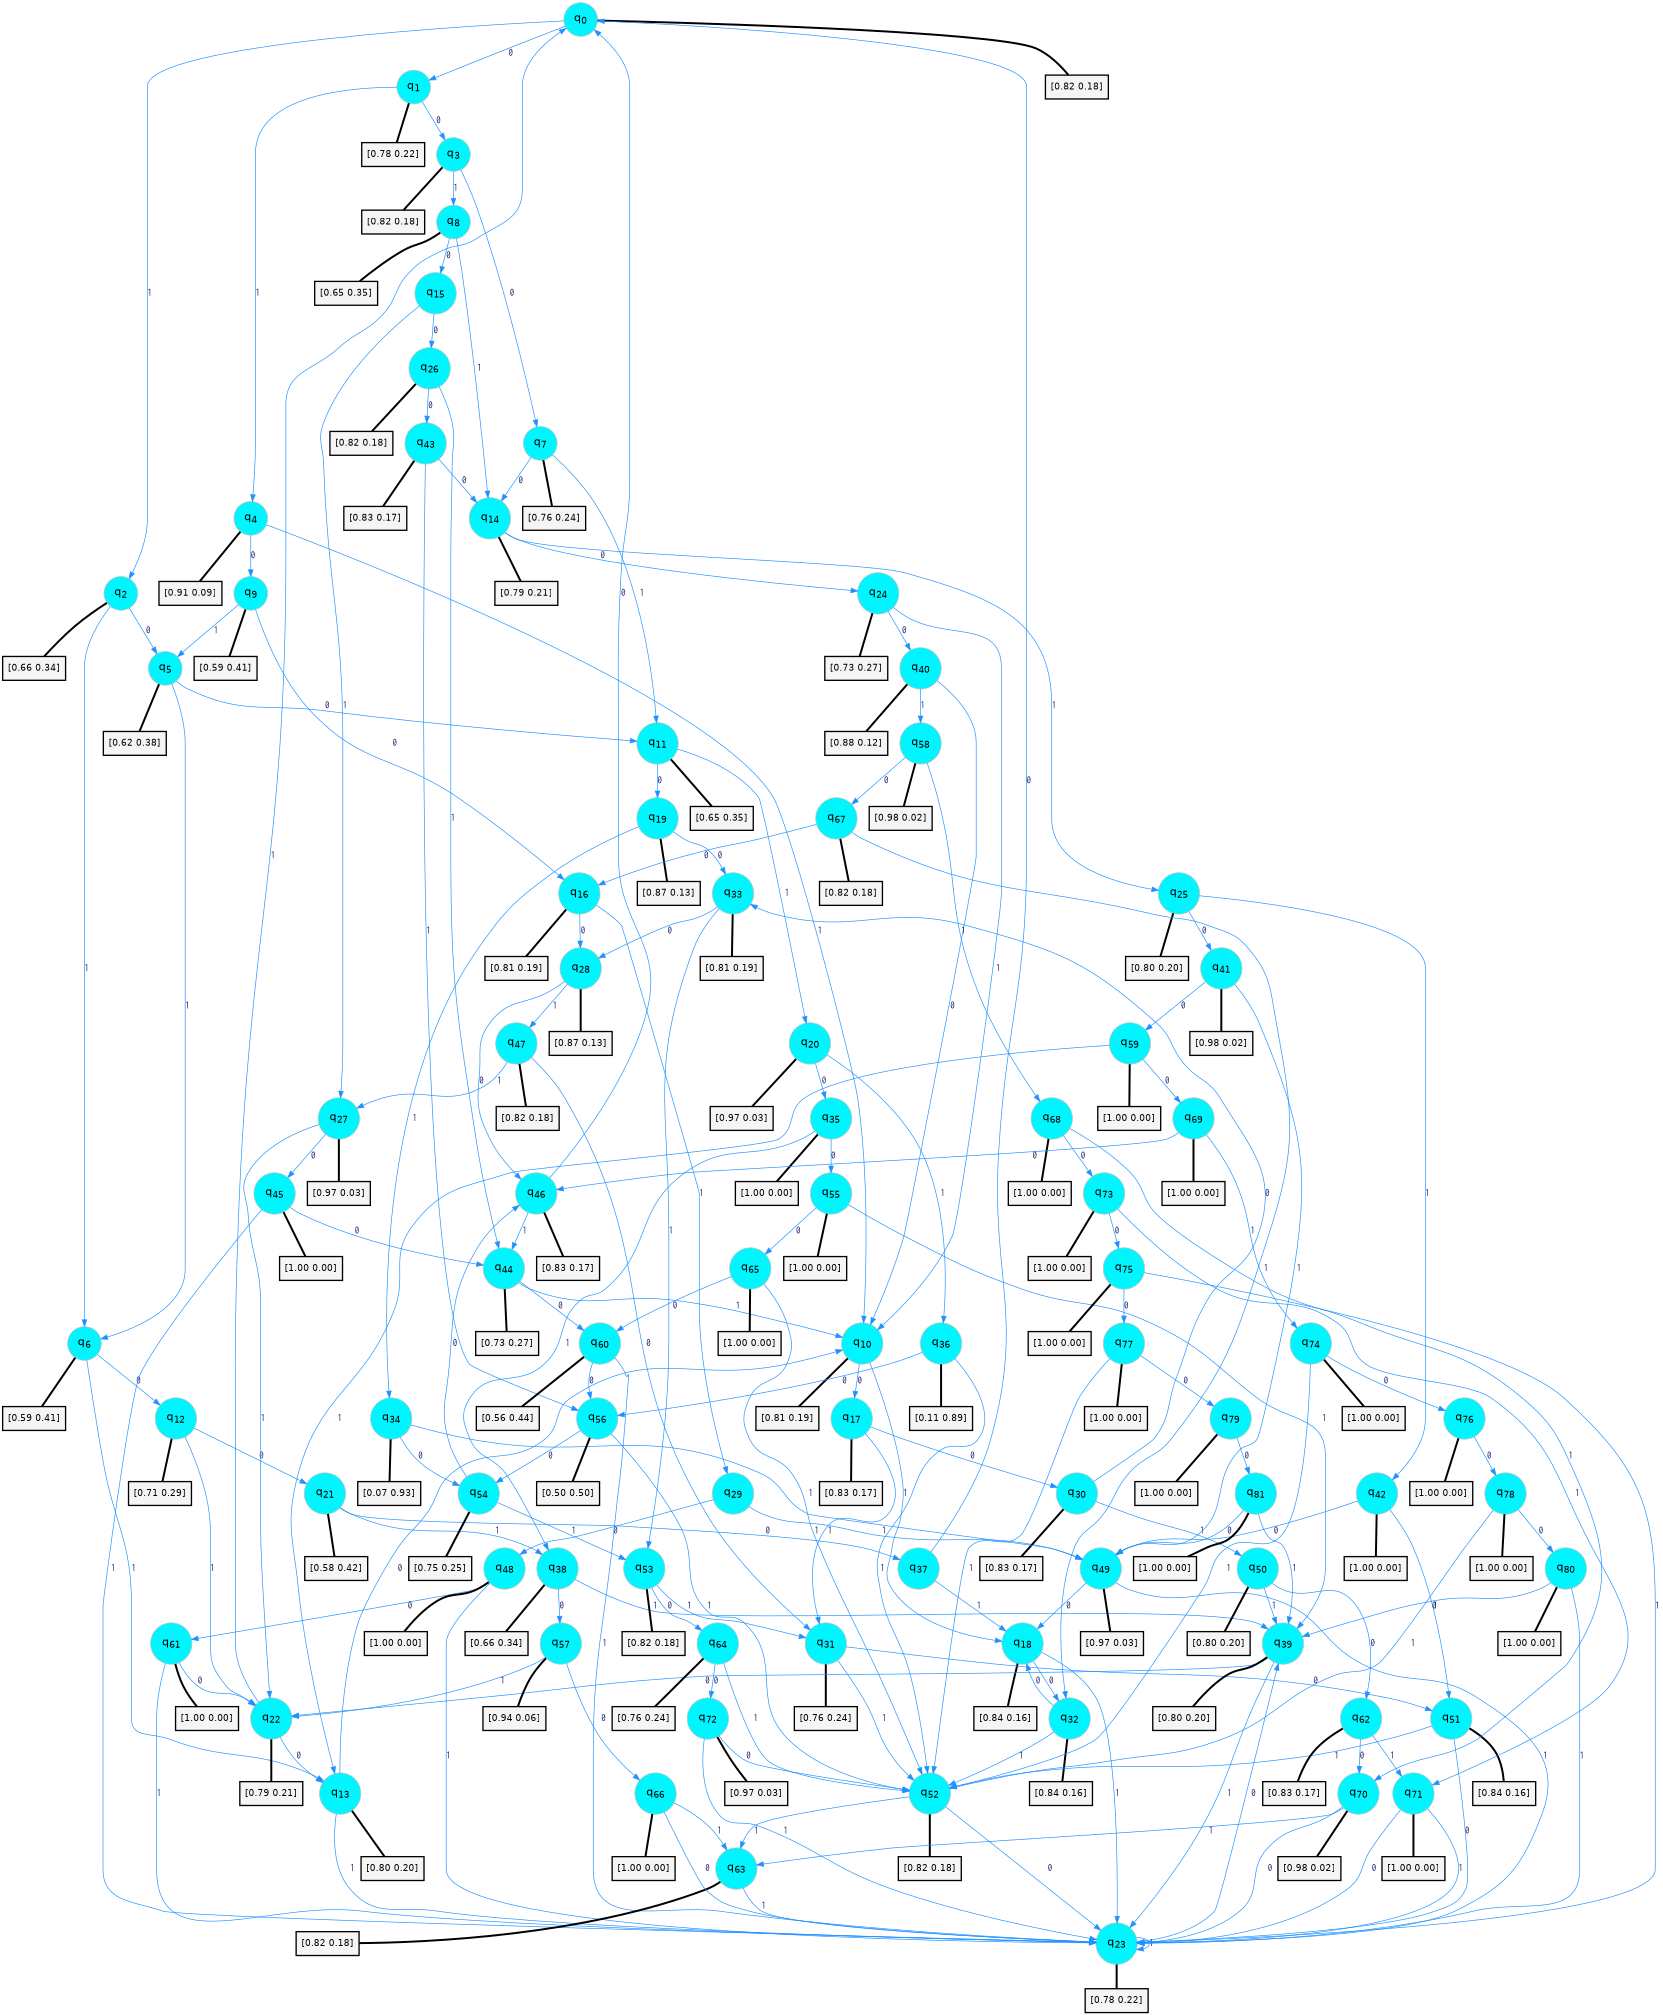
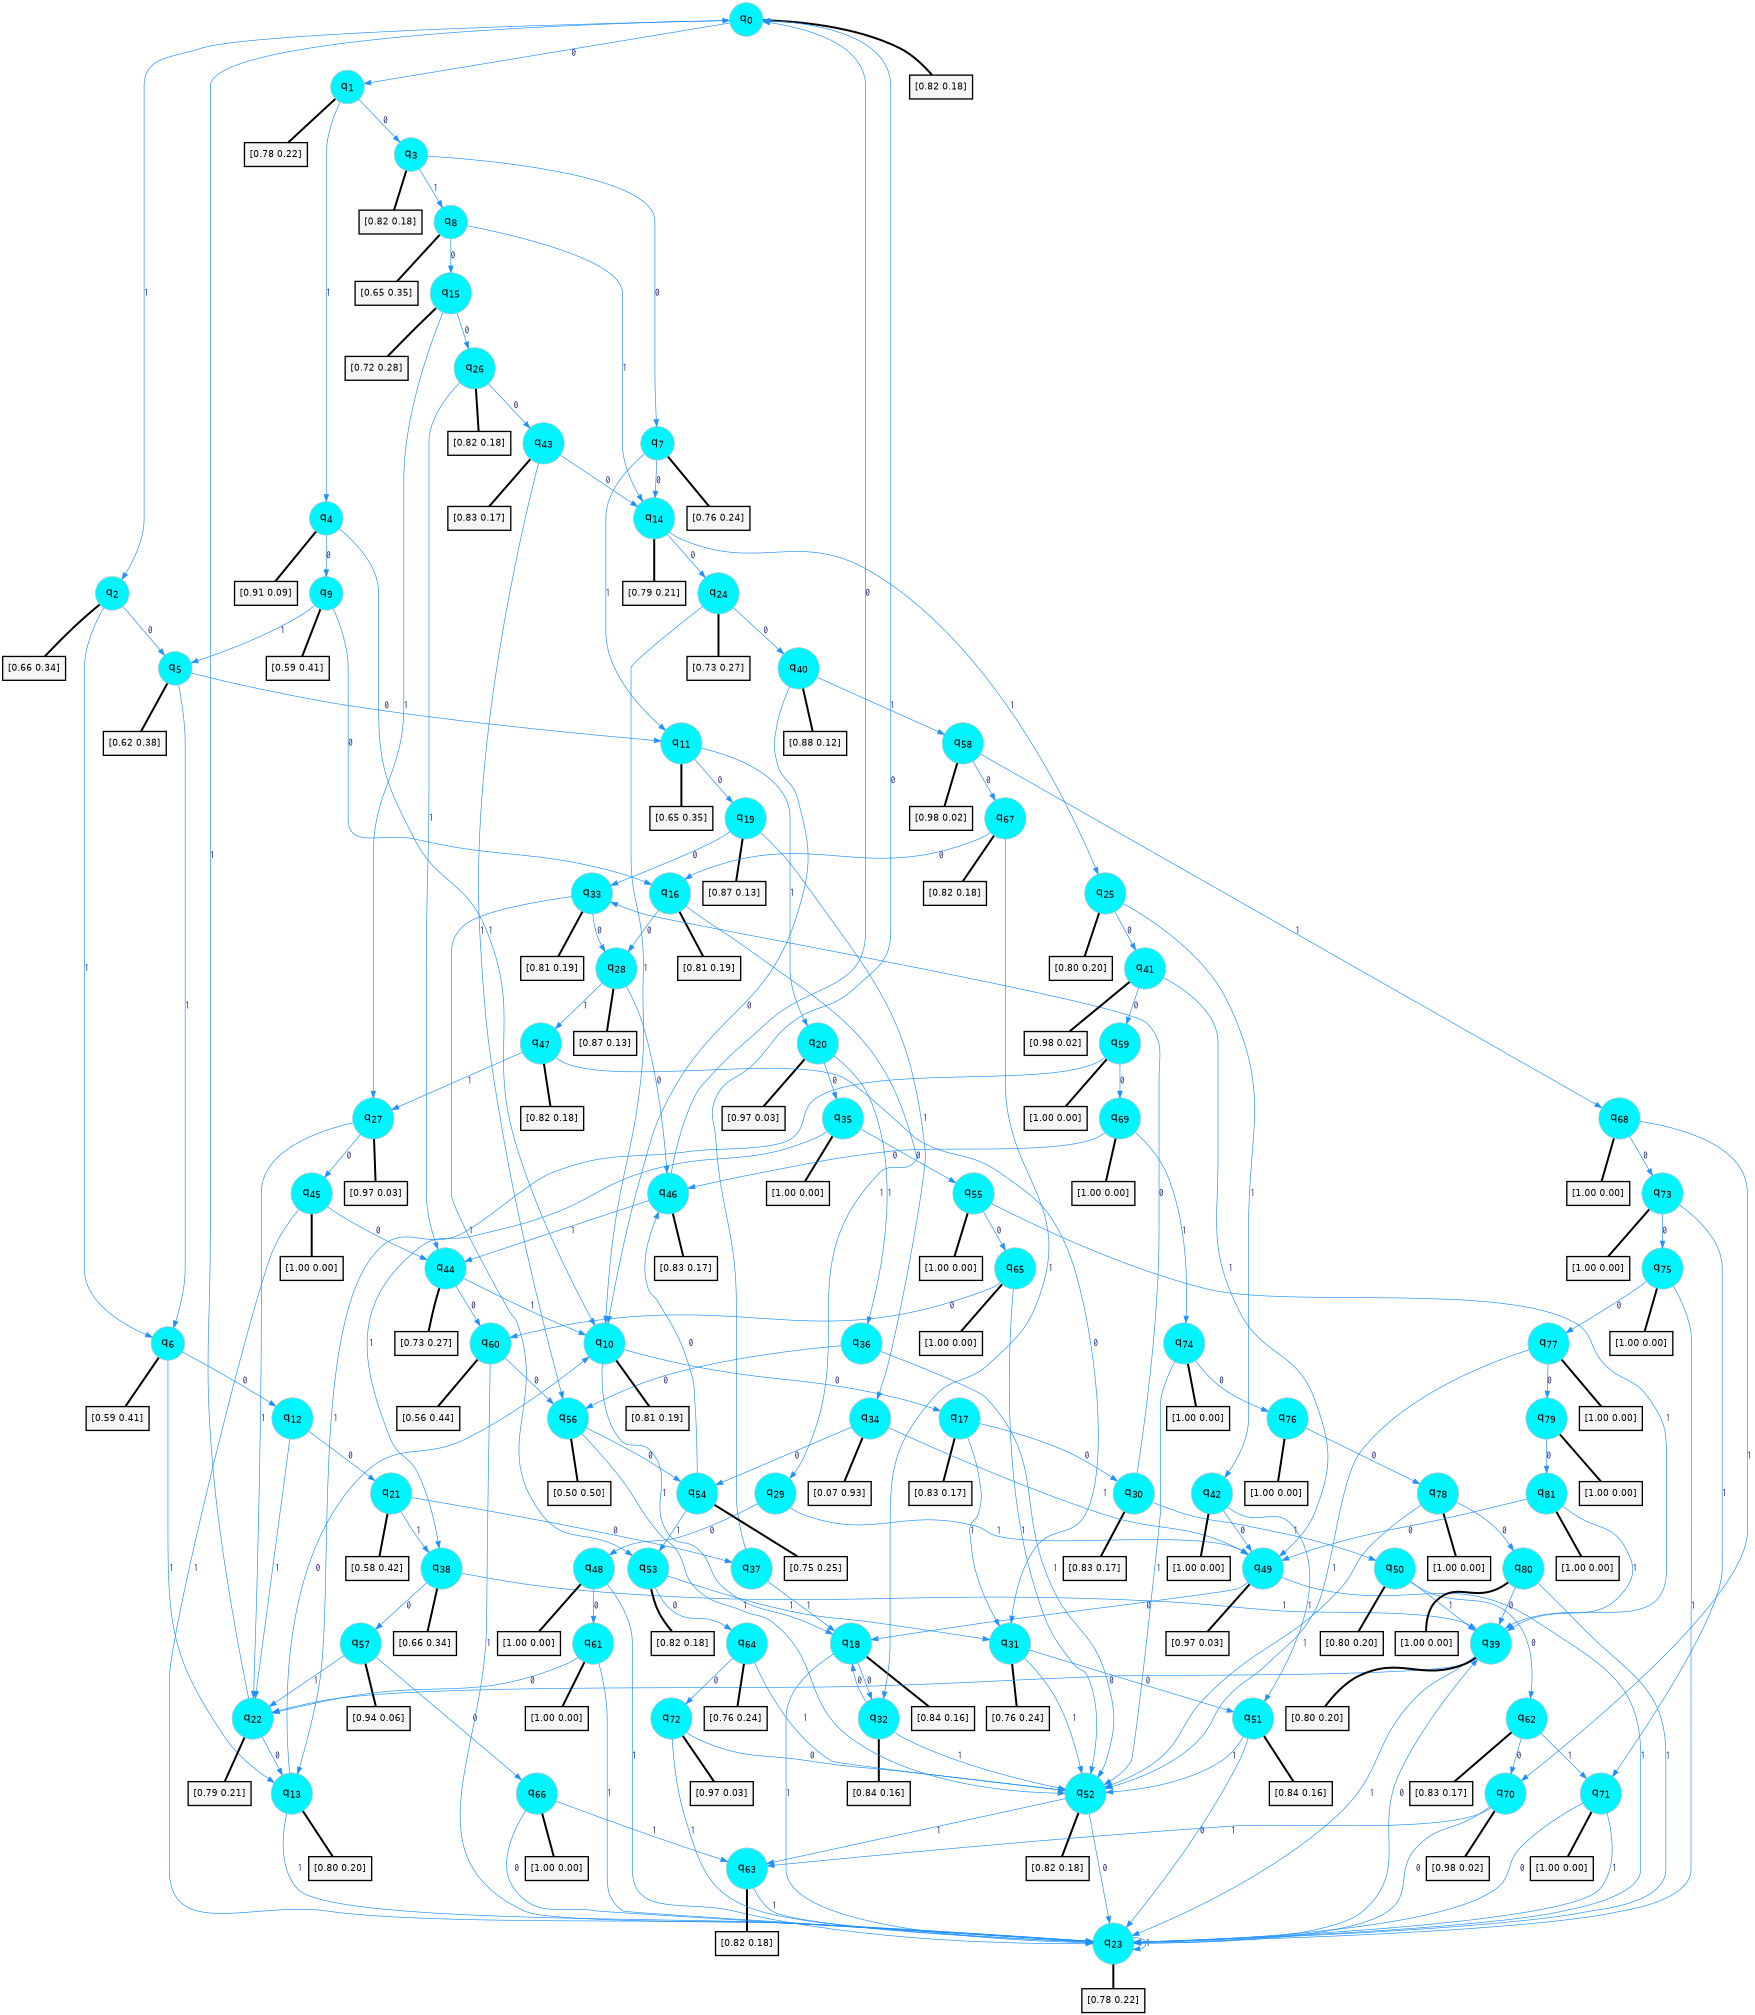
node "[0.72 0.28]": added
node "[0.11 0.89]": removed
node "[0.71 0.29]": removed
